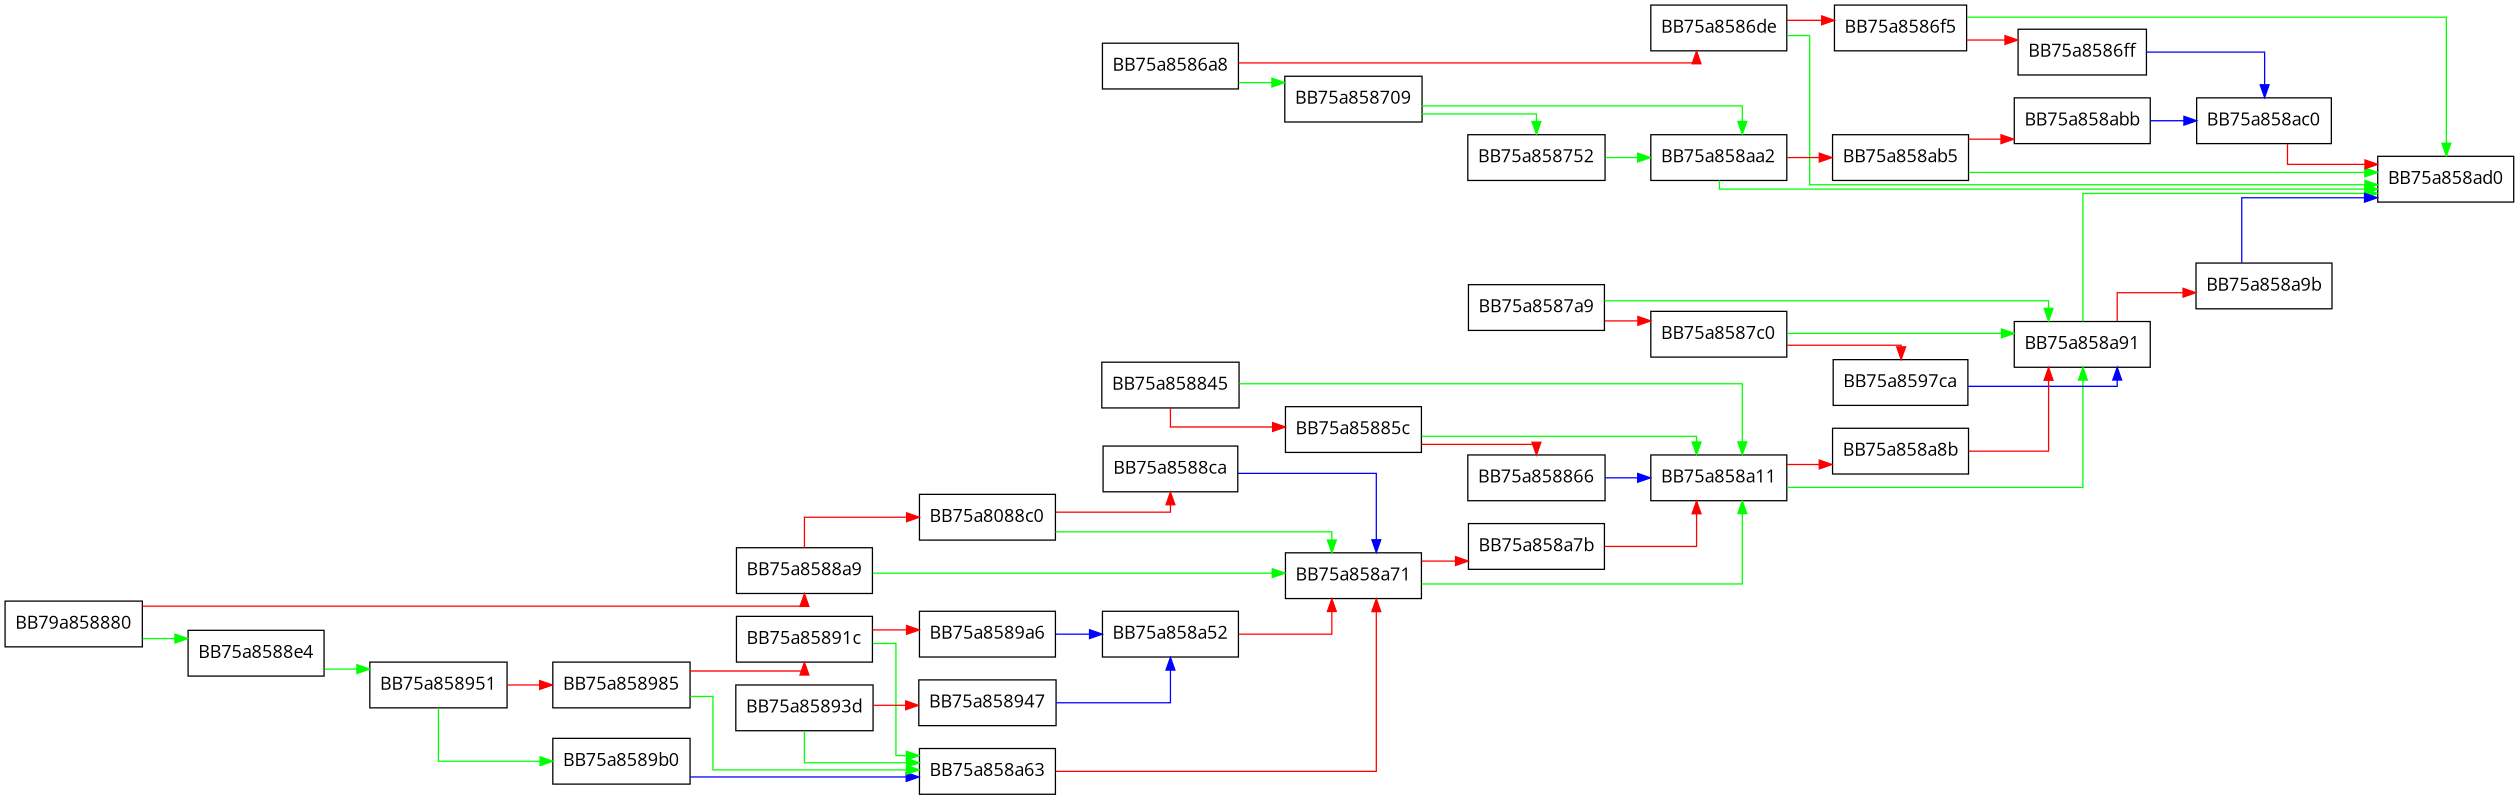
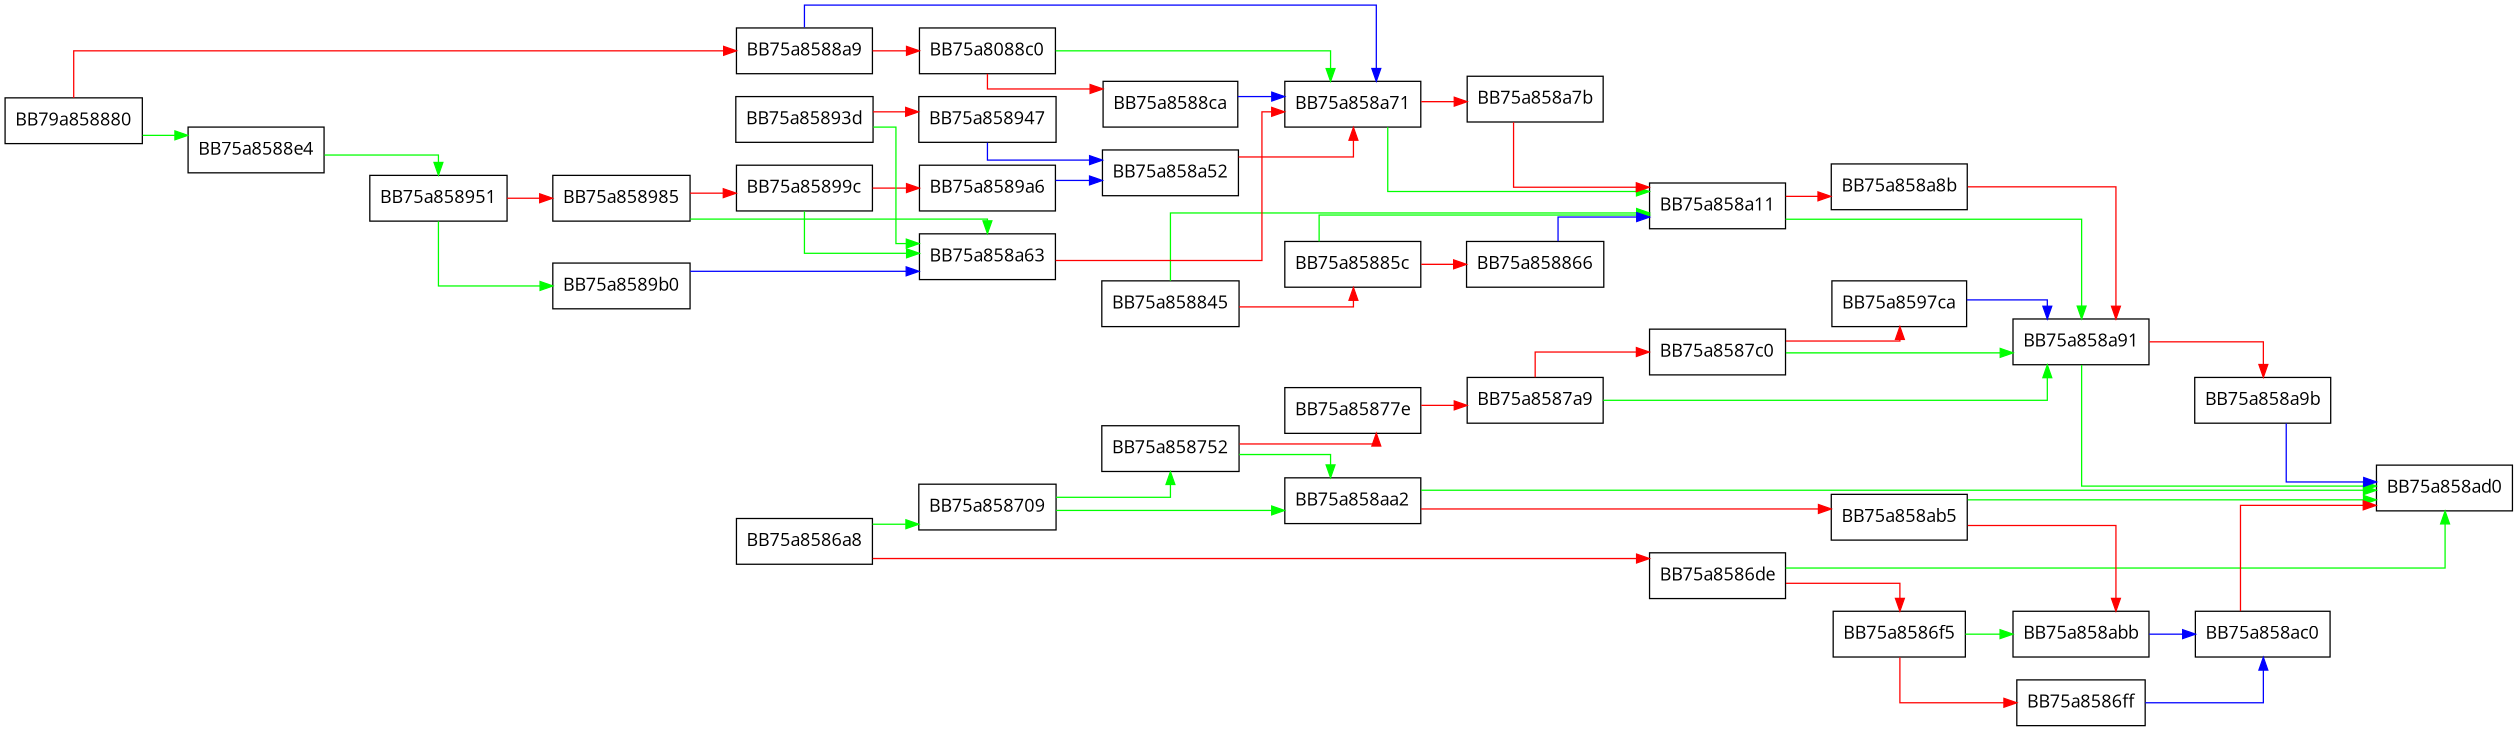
edge "BB75a8586f5" -> "BB75a858ad0": now "BB75a8586f5" -> "BB75a858abb"
node "BB75a85877e": added
edge "BB75a8588a9" -> "BB75a858a71": color green -> blue
node "BB75a85891c": label "BB75a85891c" -> "BB75a85899c"
